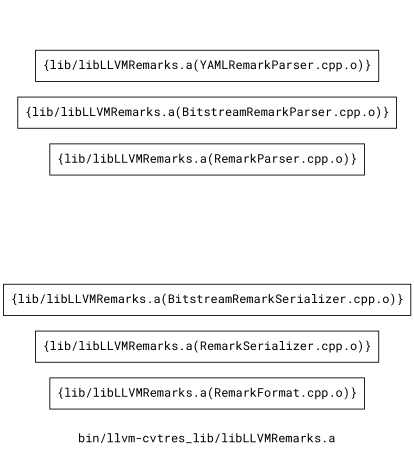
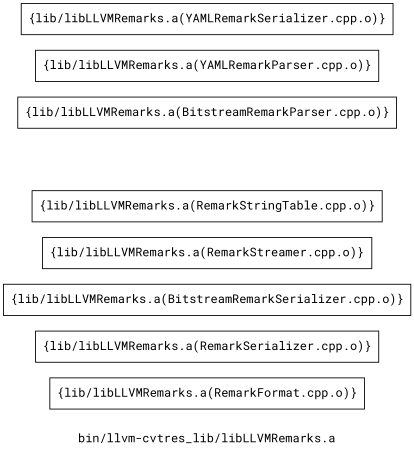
node "{lib/libLLVMRemarks.a(YAMLRemarkSerializer.cpp.o)}": added
node "{lib/libLLVMRemarks.a(RemarkParser.cpp.o)}": removed
node "{lib/libLLVMRemarks.a(RemarkStringTable.cpp.o)}": added
node "{lib/libLLVMRemarks.a(RemarkStreamer.cpp.o)}": added
